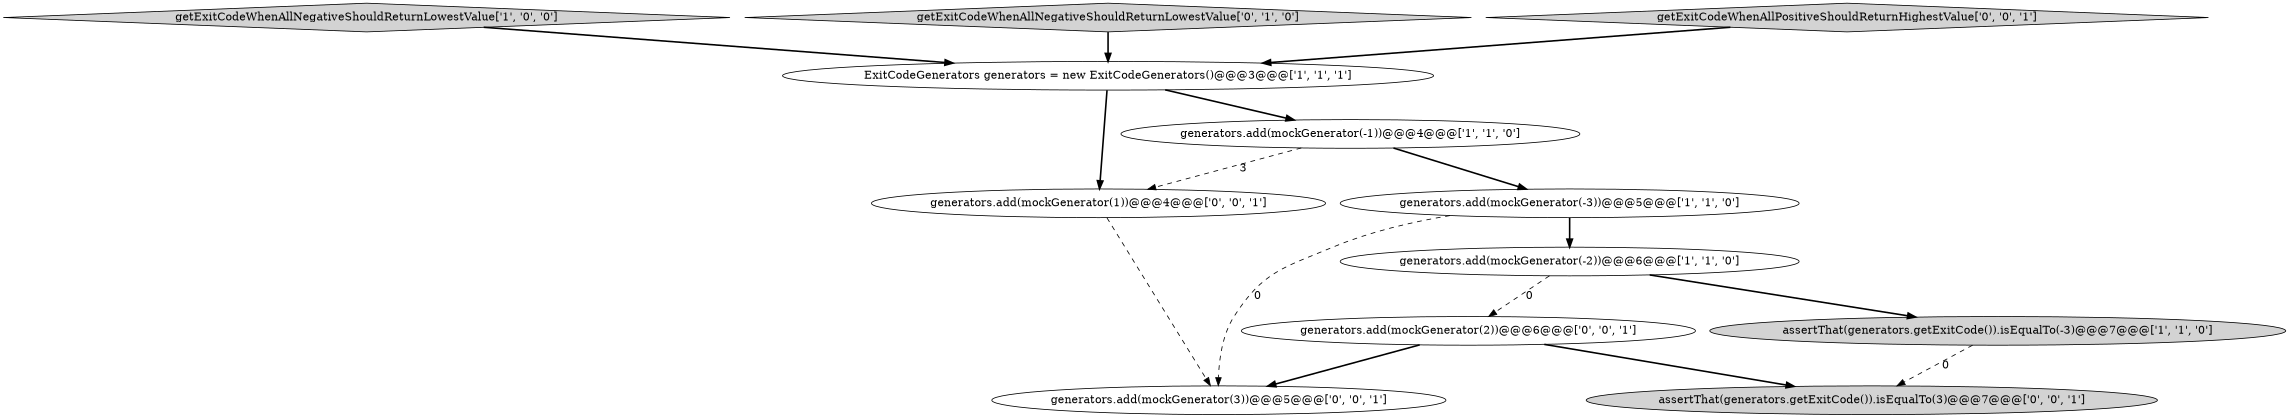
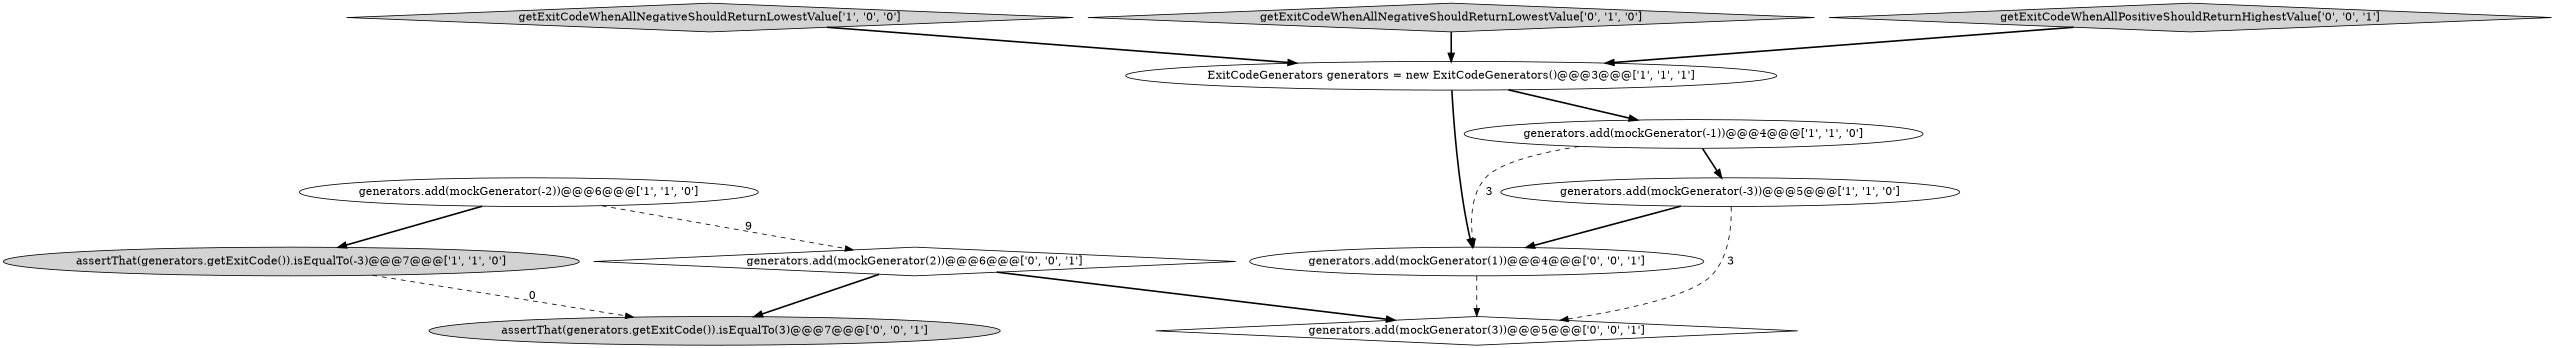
edge "generators.add(mockGenerator(-3))@@@5@@@['1', '1', '0']" -> "generators.add(mockGenerator(-2))@@@6@@@['1', '1', '0']": now "generators.add(mockGenerator(-3))@@@5@@@['1', '1', '0']" -> "generators.add(mockGenerator(1))@@@4@@@['0', '0', '1']"
edge "generators.add(mockGenerator(-3))@@@5@@@['1', '1', '0']" -> "generators.add(mockGenerator(3))@@@5@@@['0', '0', '1']": label "0" -> "3"
edge "generators.add(mockGenerator(-2))@@@6@@@['1', '1', '0']" -> "generators.add(mockGenerator(2))@@@6@@@['0', '0', '1']": label "0" -> "9"
node "generators.add(mockGenerator(2))@@@6@@@['0', '0', '1']": shape ellipse -> diamond
node "generators.add(mockGenerator(3))@@@5@@@['0', '0', '1']": shape ellipse -> diamond
